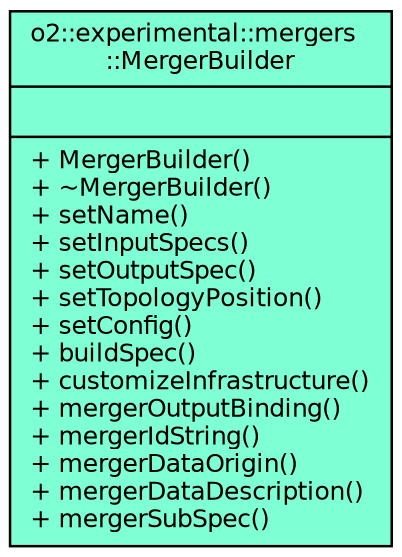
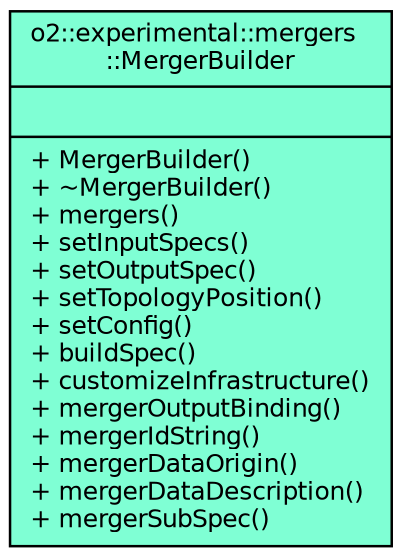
node "o2::experimental::mergers": text "+ setName()" -> "+ mergers()"
